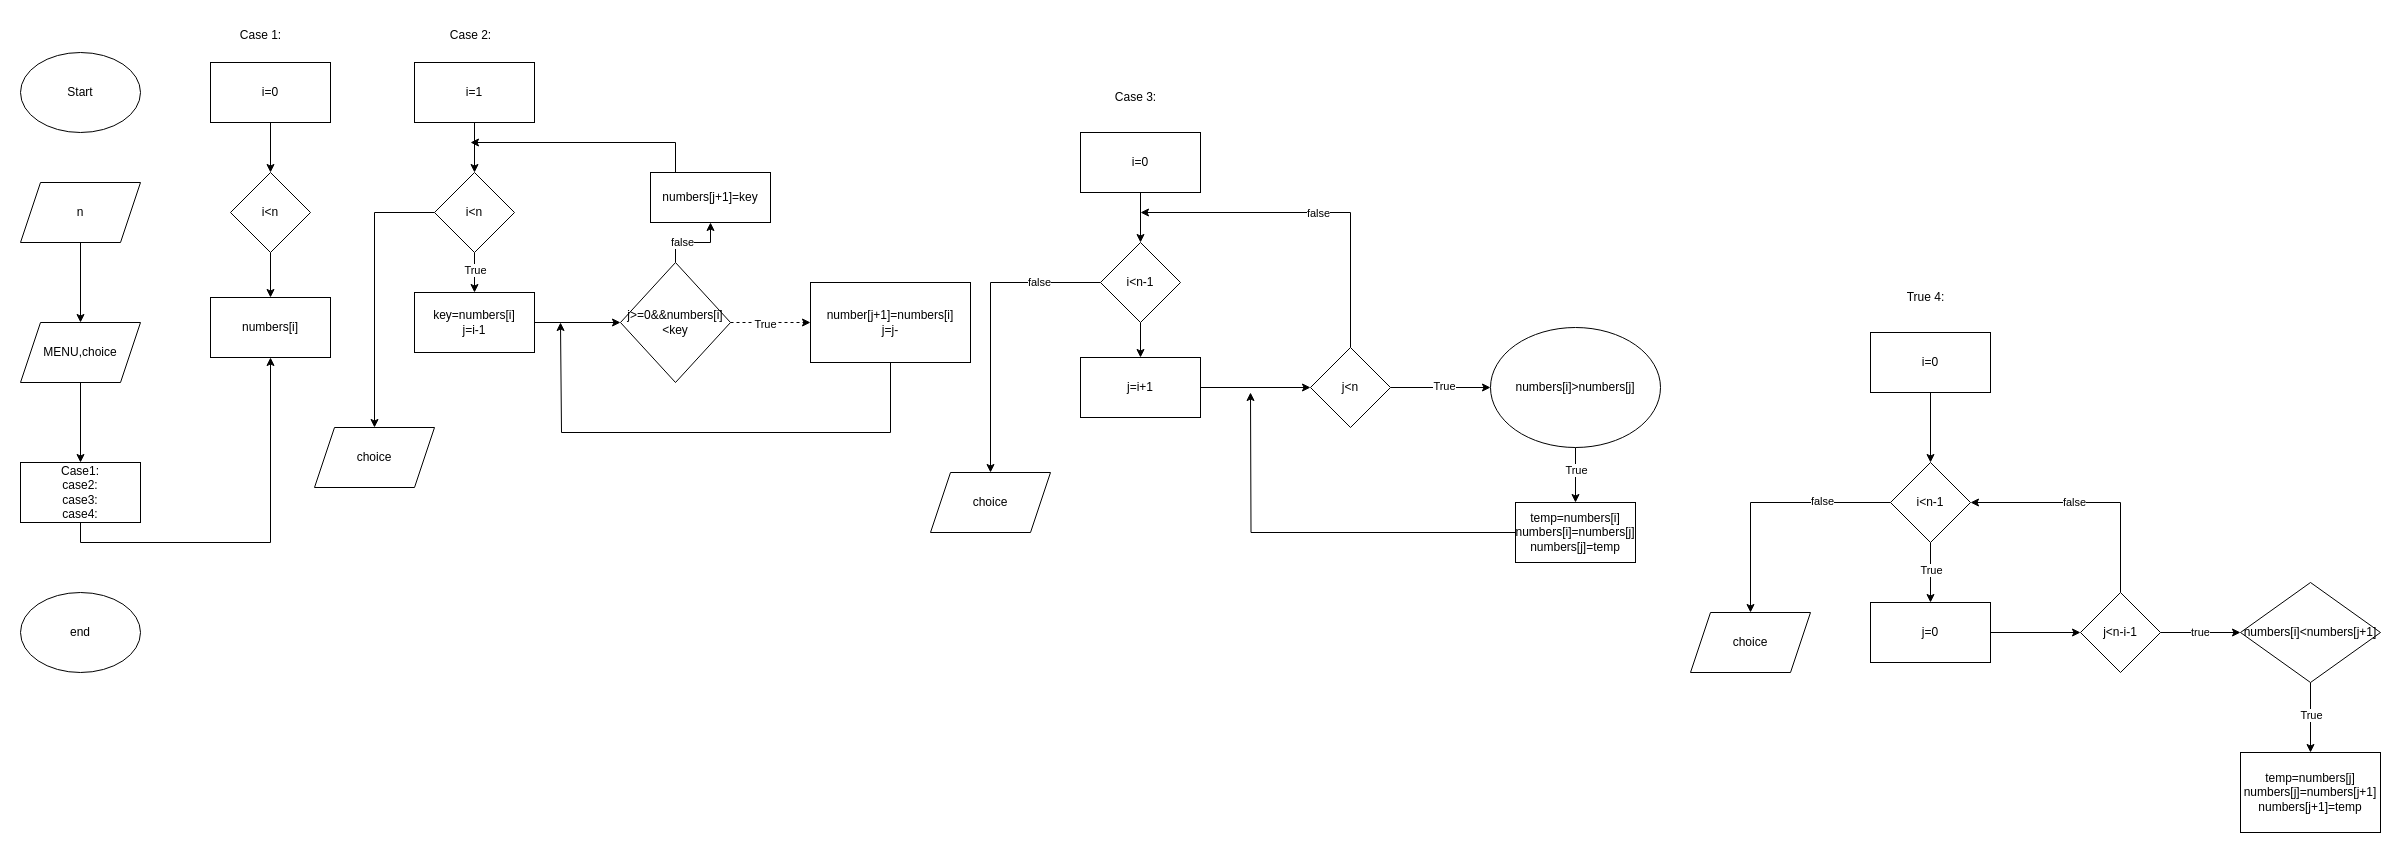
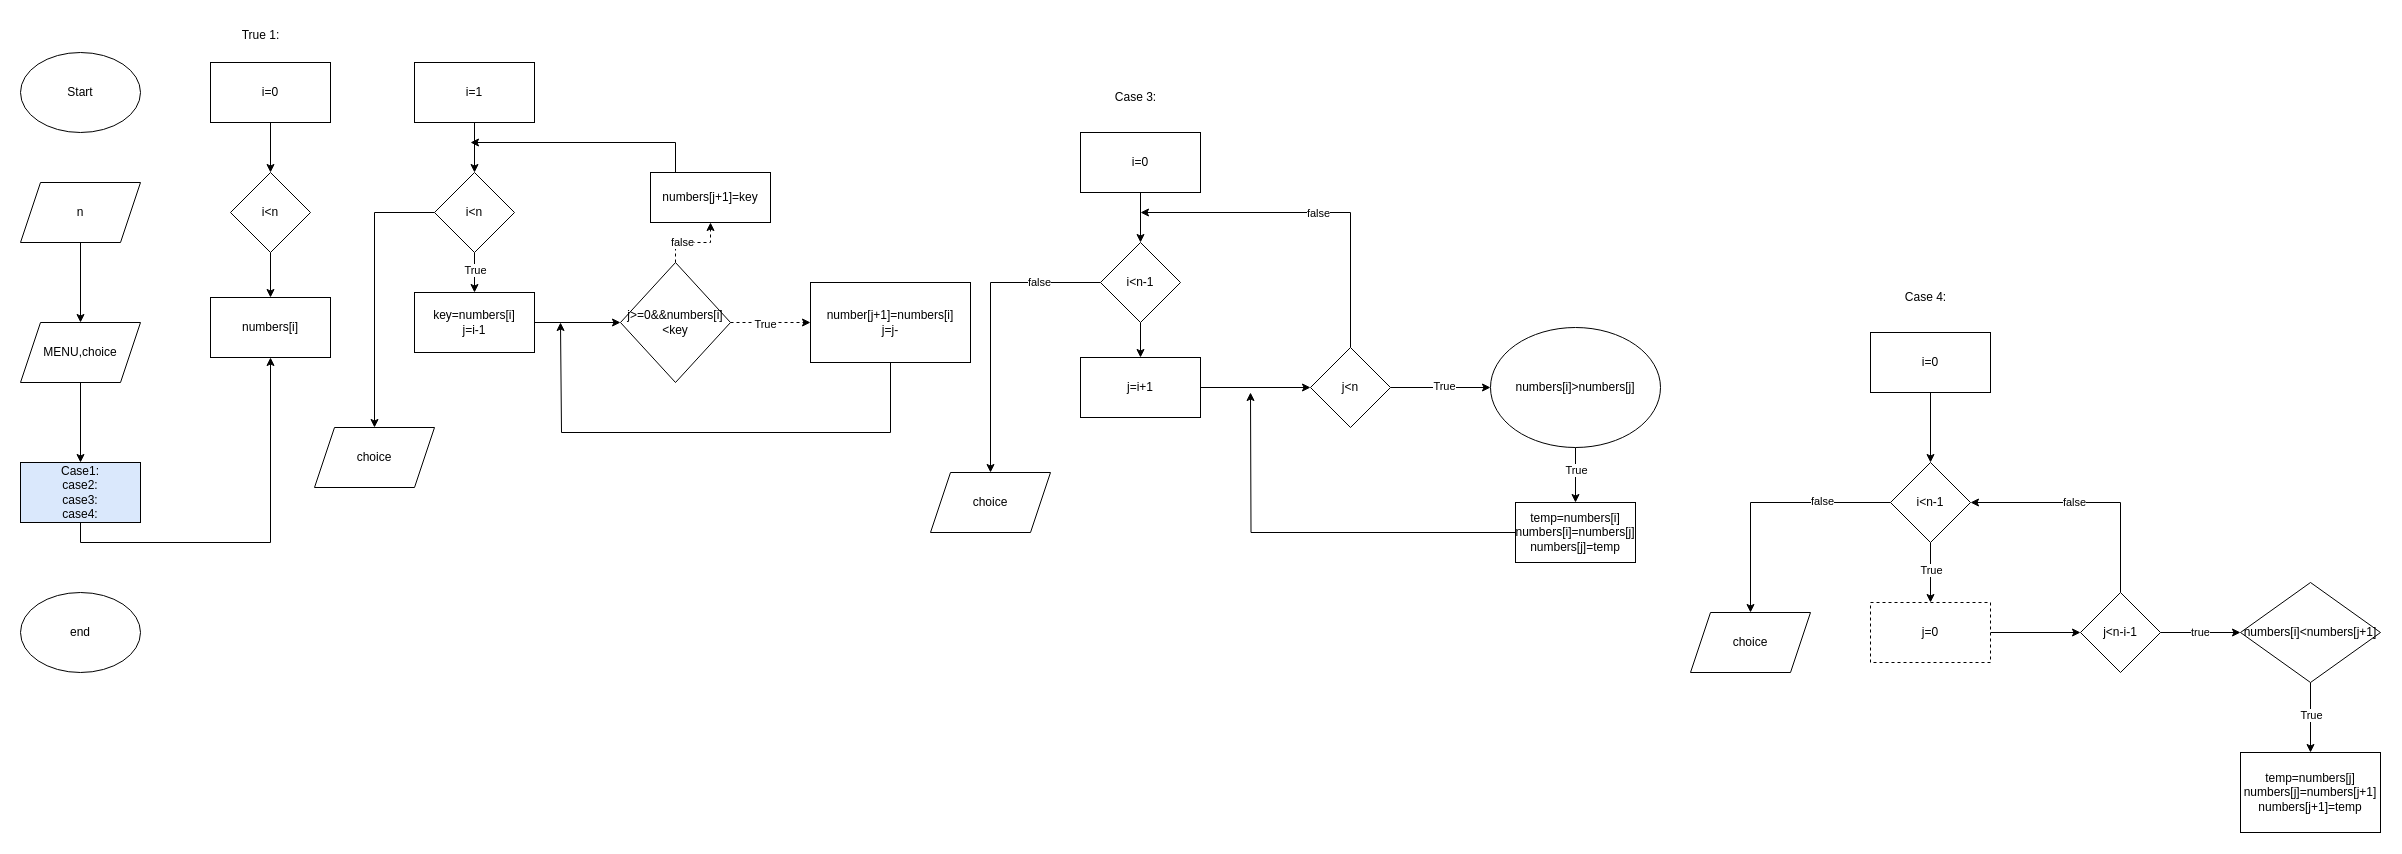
node "Case 1:": label "Case 1:" -> "True 1:"
node "Case 2:": removed
edge "j>=0&&numbers[i]<key" -> "numbers[j+1]=key": style solid -> dashed
node "True 4:": label "True 4:" -> "Case 4:"
node "Case1: case2: case3: case4:": fillcolor #ffffff -> #dae8fc
node "j=0": style solid -> dashed
